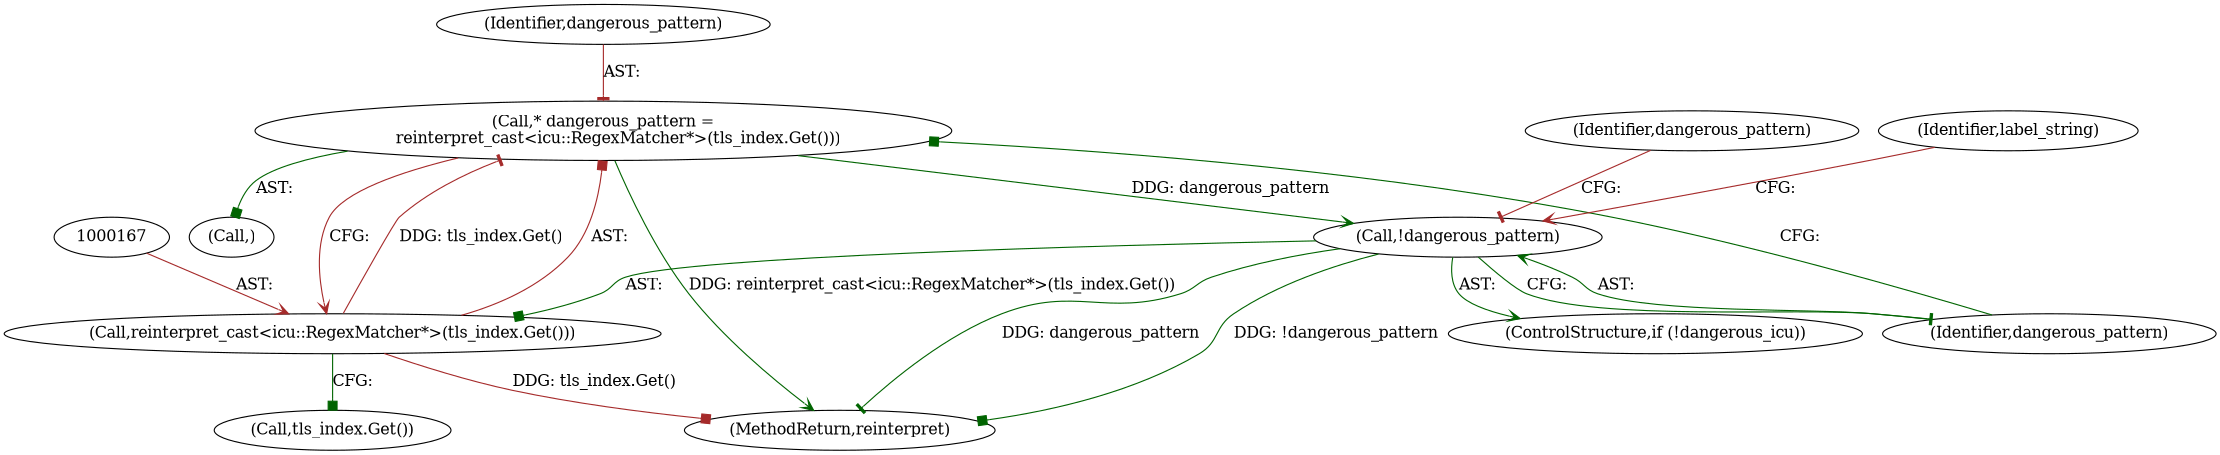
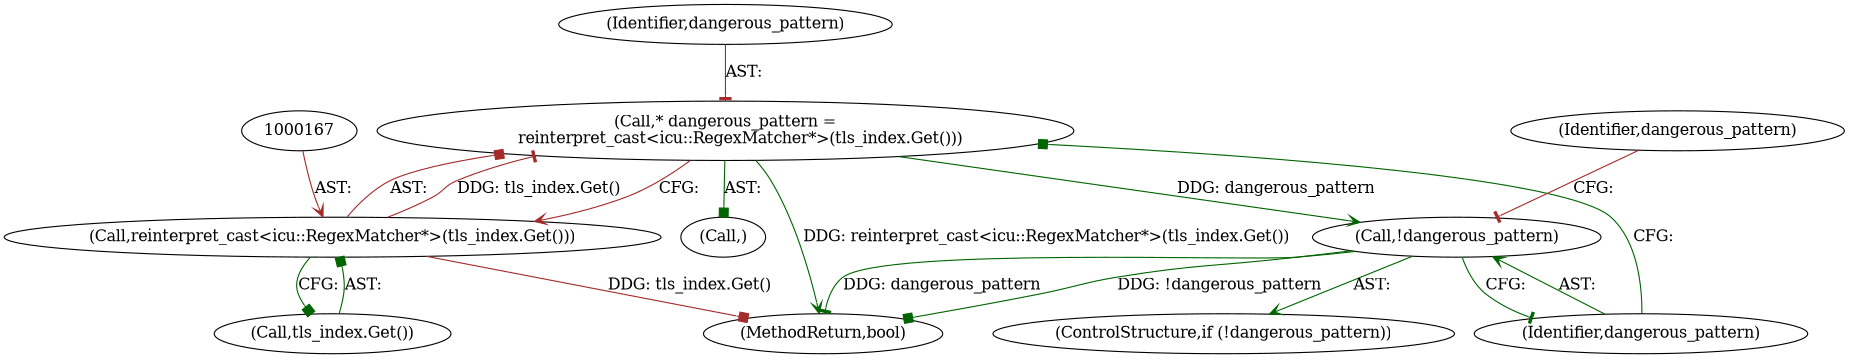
node "(Identifier,label_string)": removed
edge "(Call,!dangerous_pattern)" -> "(Call,reinterpret_cast<icu::RegexMatcher*>(tls_index.Get()))": now "(Call,tls_index.Get())" -> "(Call,reinterpret_cast<icu::RegexMatcher*>(tls_index.Get()))"
node "(ControlStructure,if (!dangerous_icu))": label "(ControlStructure,if (!dangerous_icu))" -> "(ControlStructure,if (!dangerous_pattern))"
node "(MethodReturn,reinterpret)": label "(MethodReturn,reinterpret)" -> "(MethodReturn,bool)"
